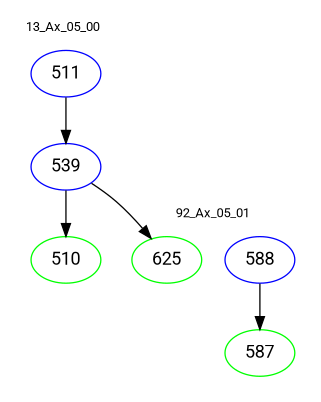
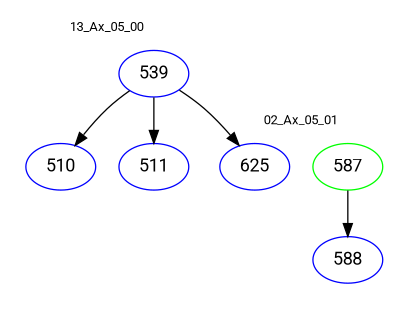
edge "511" -> "539": reversed
cluster "92_Ax_05_01": label "92_Ax_05_01" -> "02_Ax_05_01"
node "510": color green -> blue
node "625": color green -> blue
edge "588" -> "587": reversed
